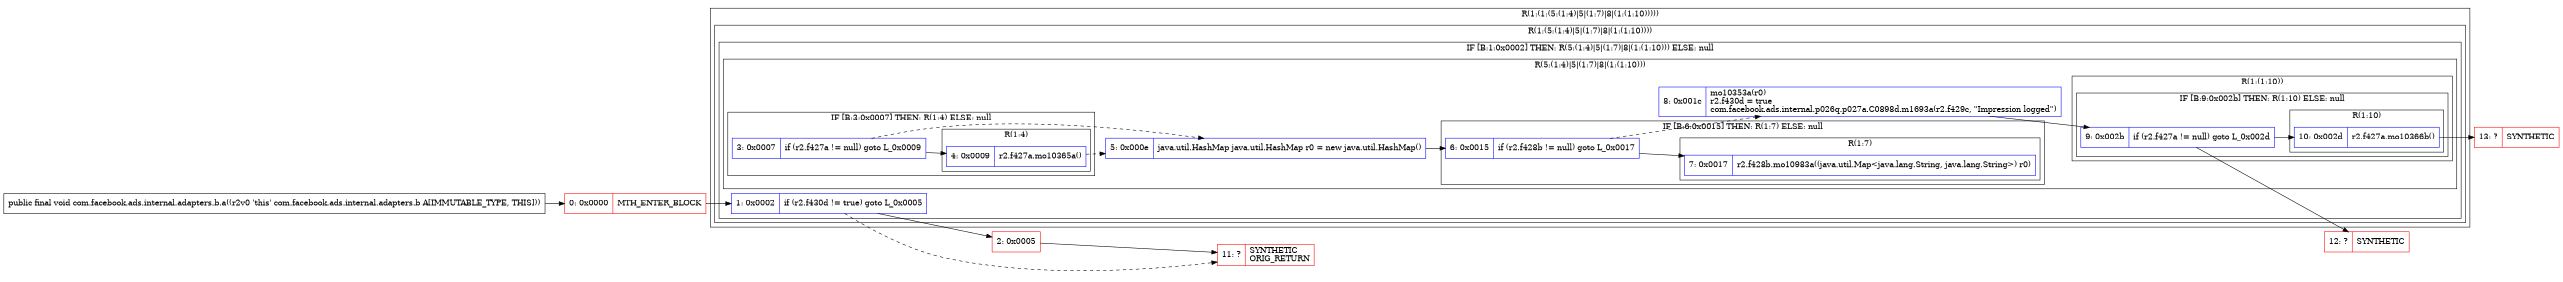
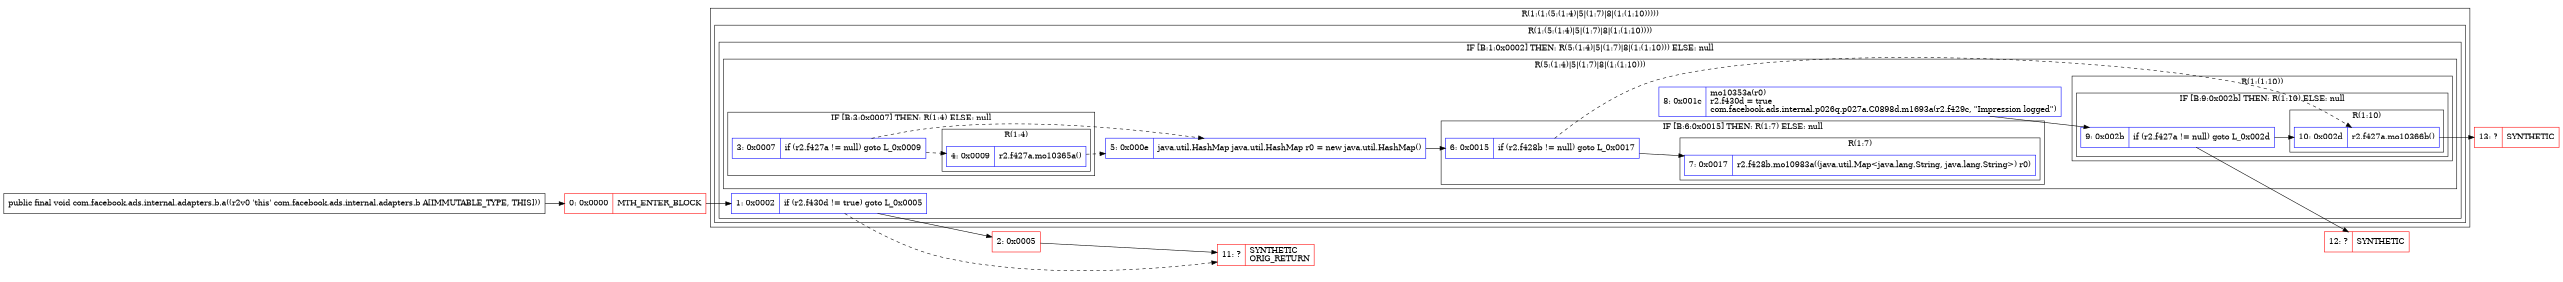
edge "6: 0x0015" -> "8: 0x001c": now "6: 0x0015" -> "10: 0x002d"
edge "3: 0x0007" -> "4: 0x0009": style solid -> dashed
